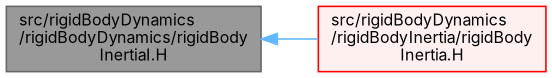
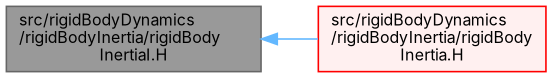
node "src/rigidBodyDynamics /rigidBodyDynamics/rigidBody InertiaI.H": label "src/rigidBodyDynamics /rigidBodyDynamics/rigidBody InertiaI.H" -> "src/rigidBodyDynamics /rigidBodyInertia/rigidBody InertiaI.H"
